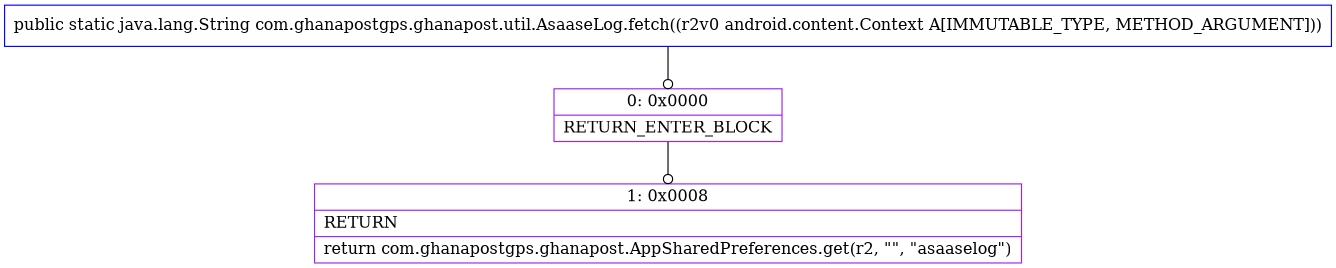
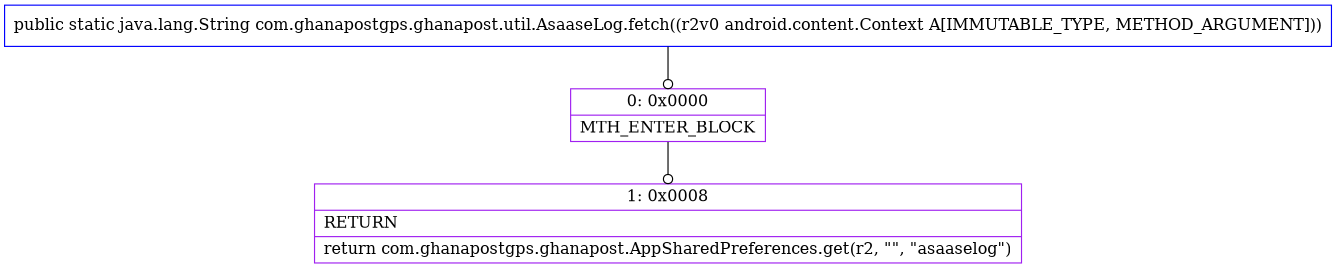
node "0: 0x0000": text "RETURN_ENTER_BLOCK" -> "MTH_ENTER_BLOCK"
